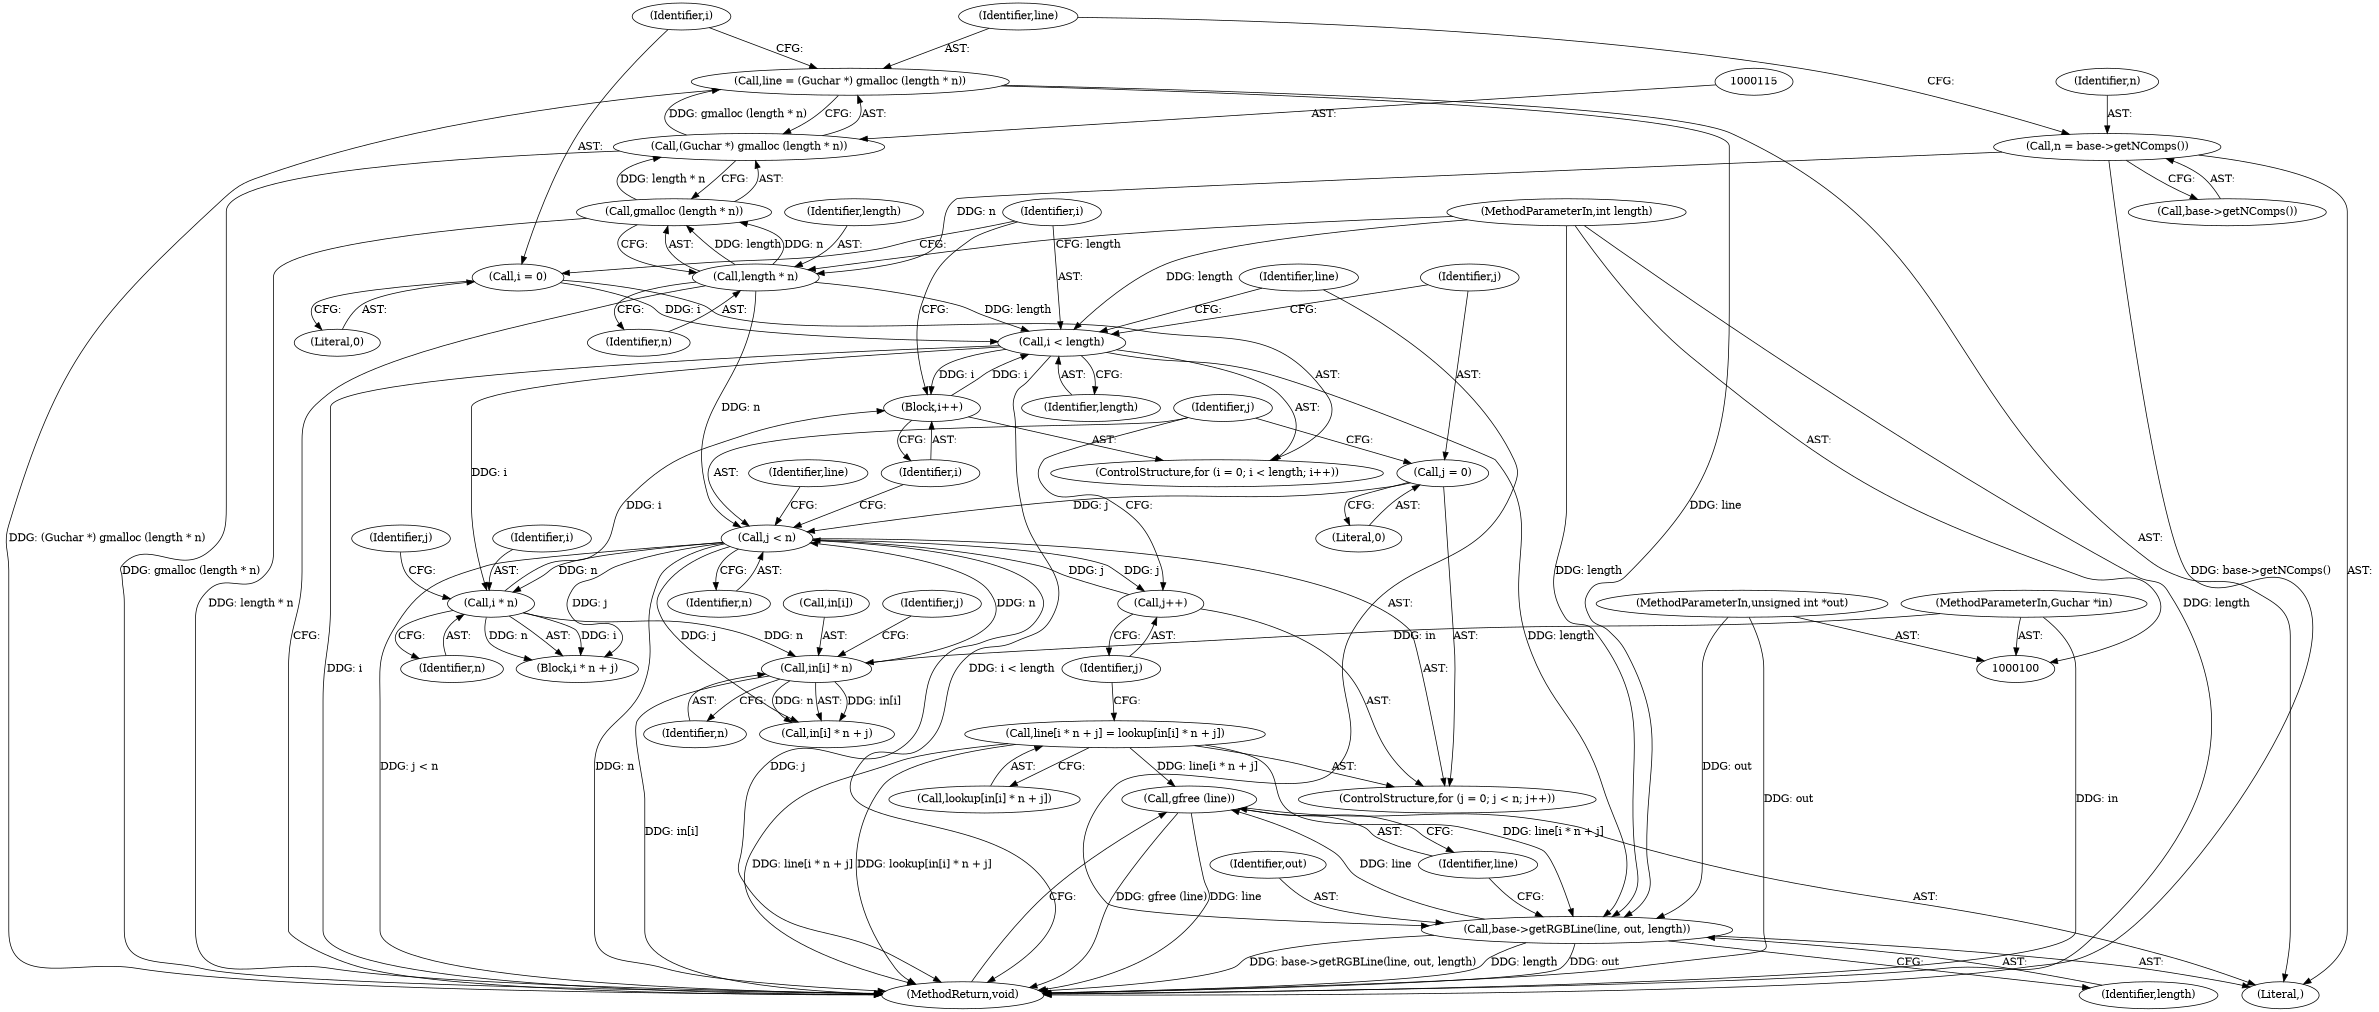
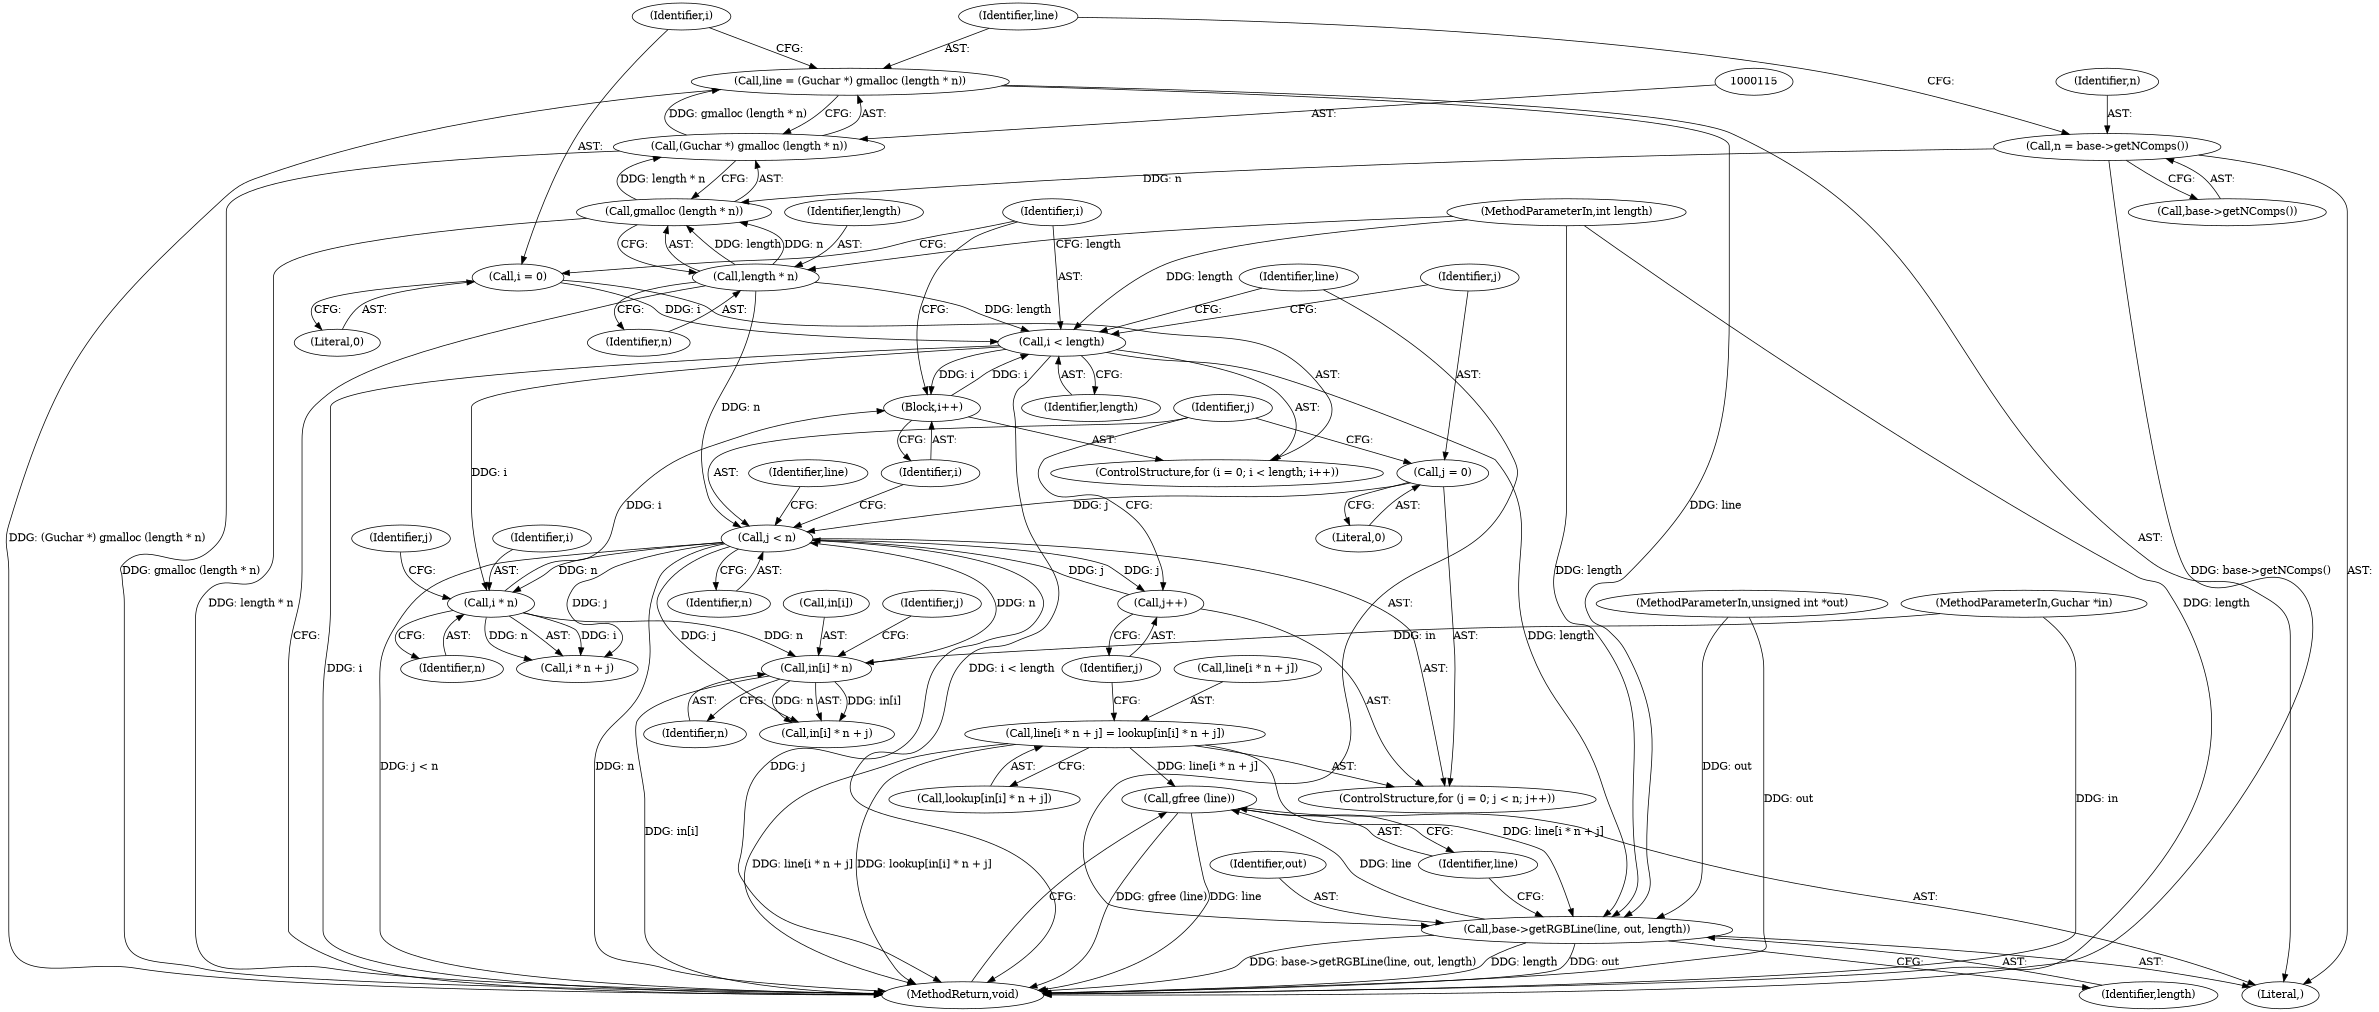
edge "(Call,n = base->getNComps())" -> "(Call,length * n)": now "(Call,n = base->getNComps())" -> "(Call,gmalloc (length * n))"
node "(Block,i * n + j)": label "(Block,i * n + j)" -> "(Call,i * n + j)"
node "(Call,line[i * n + j])": added
node "1000100": removed
